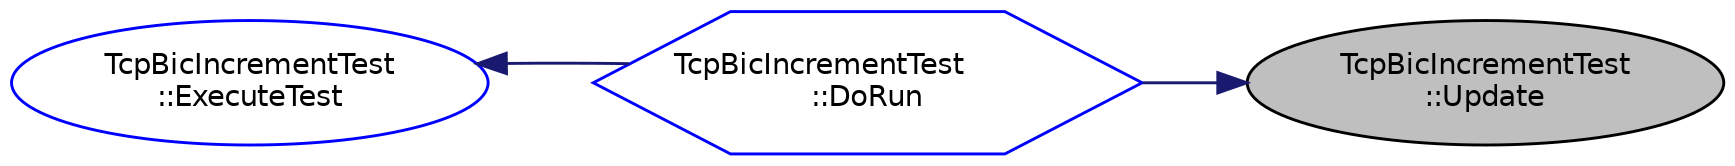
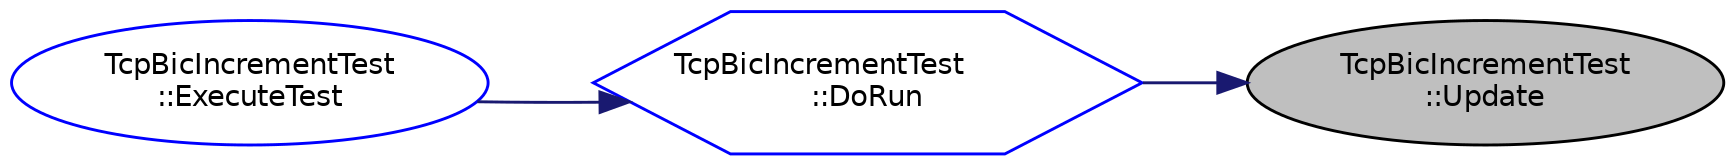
edge "TcpBicIncrementTest ::DoRun" -> "TcpBicIncrementTest ::ExecuteTest": reversed
